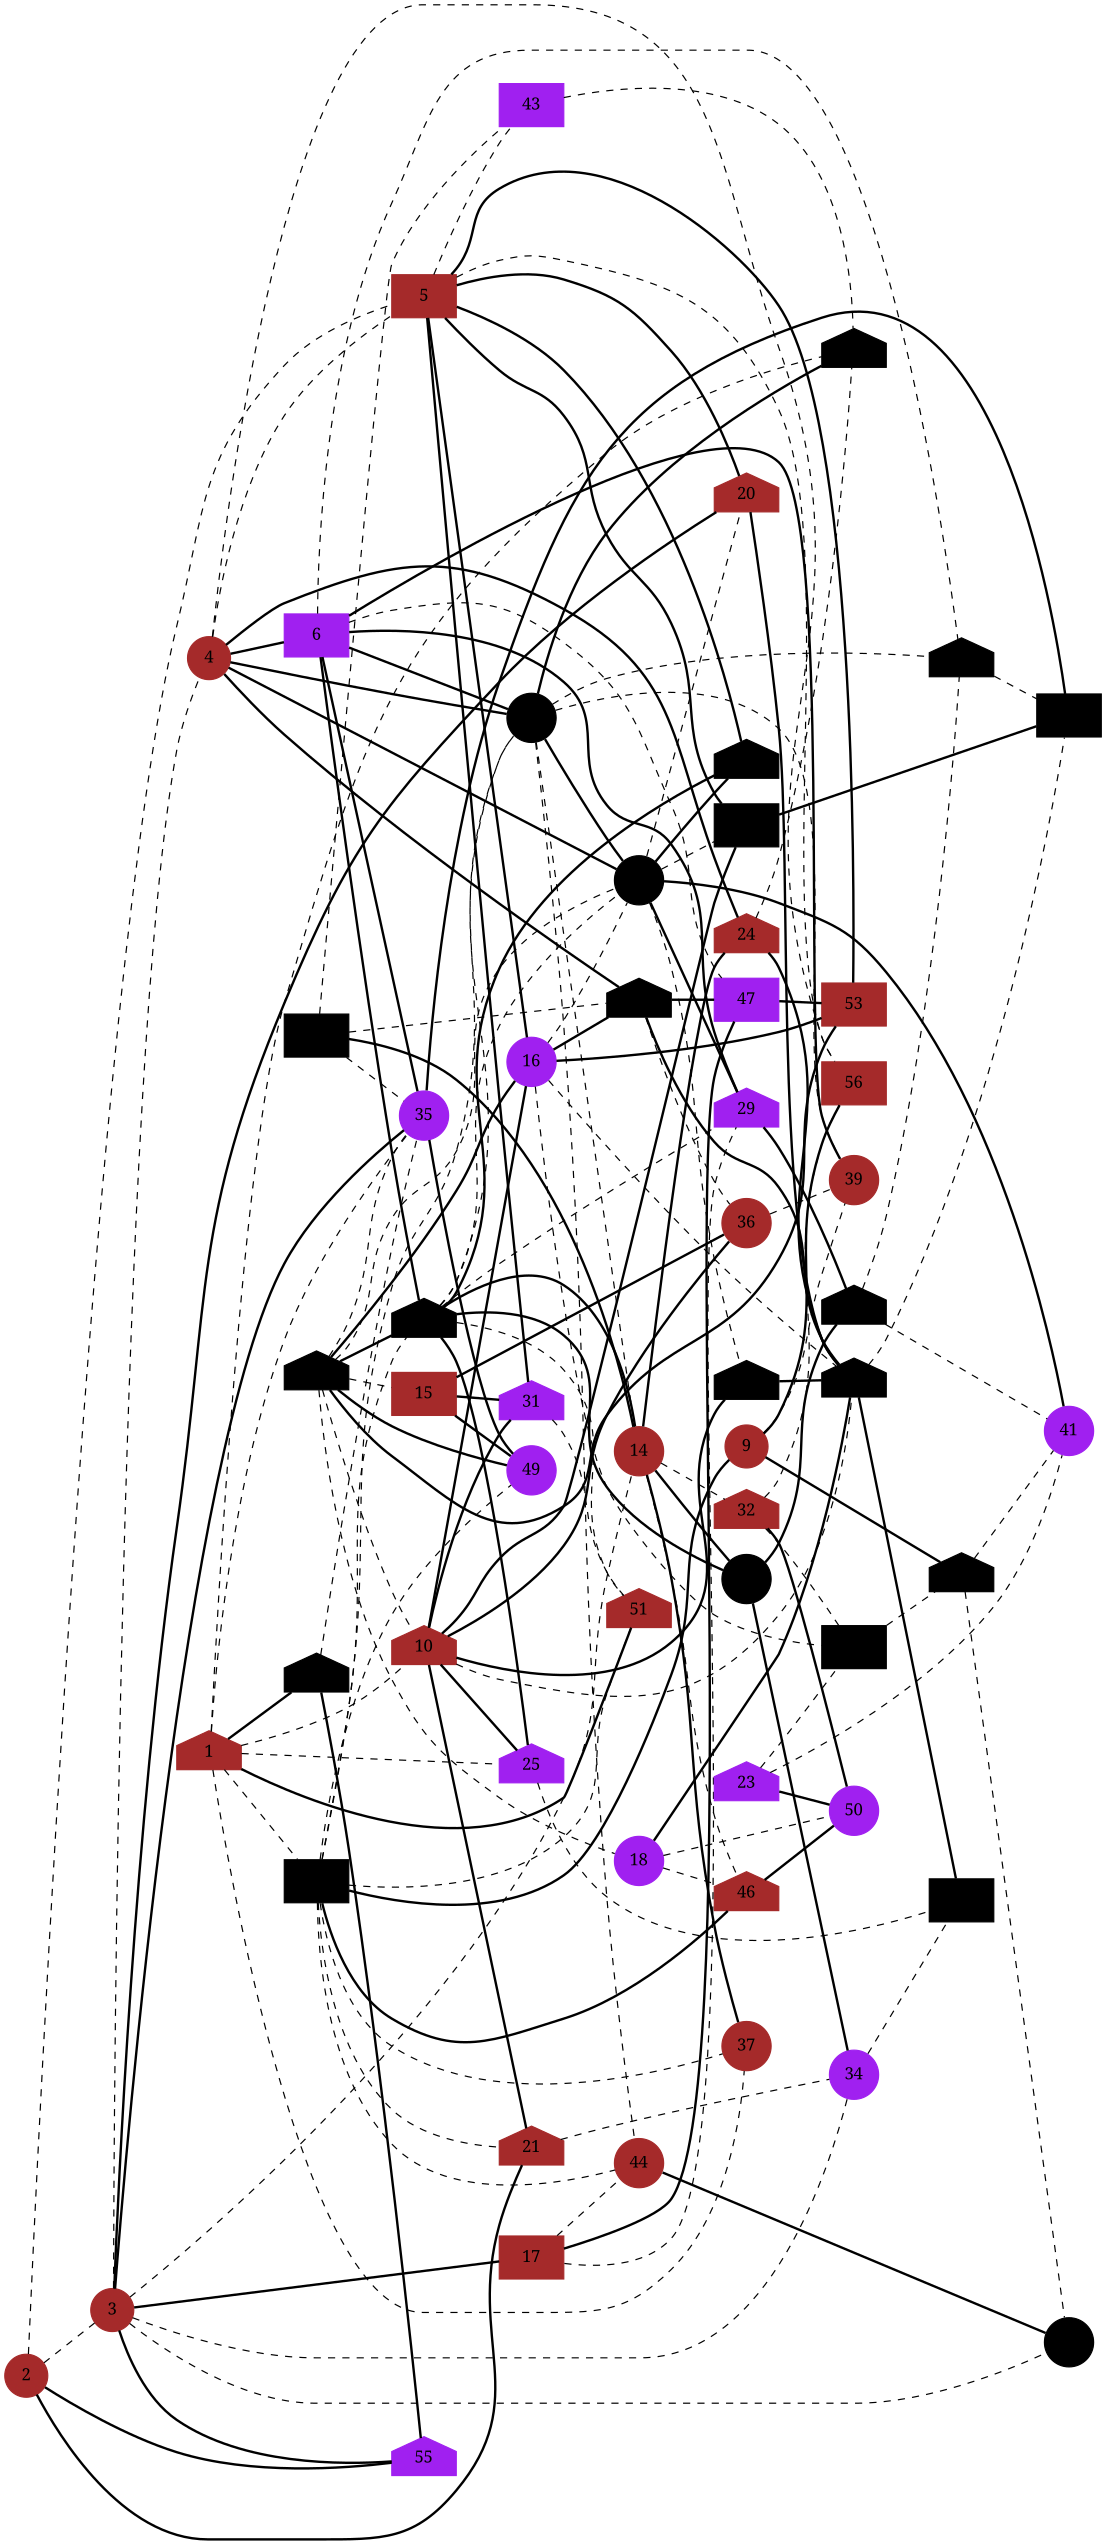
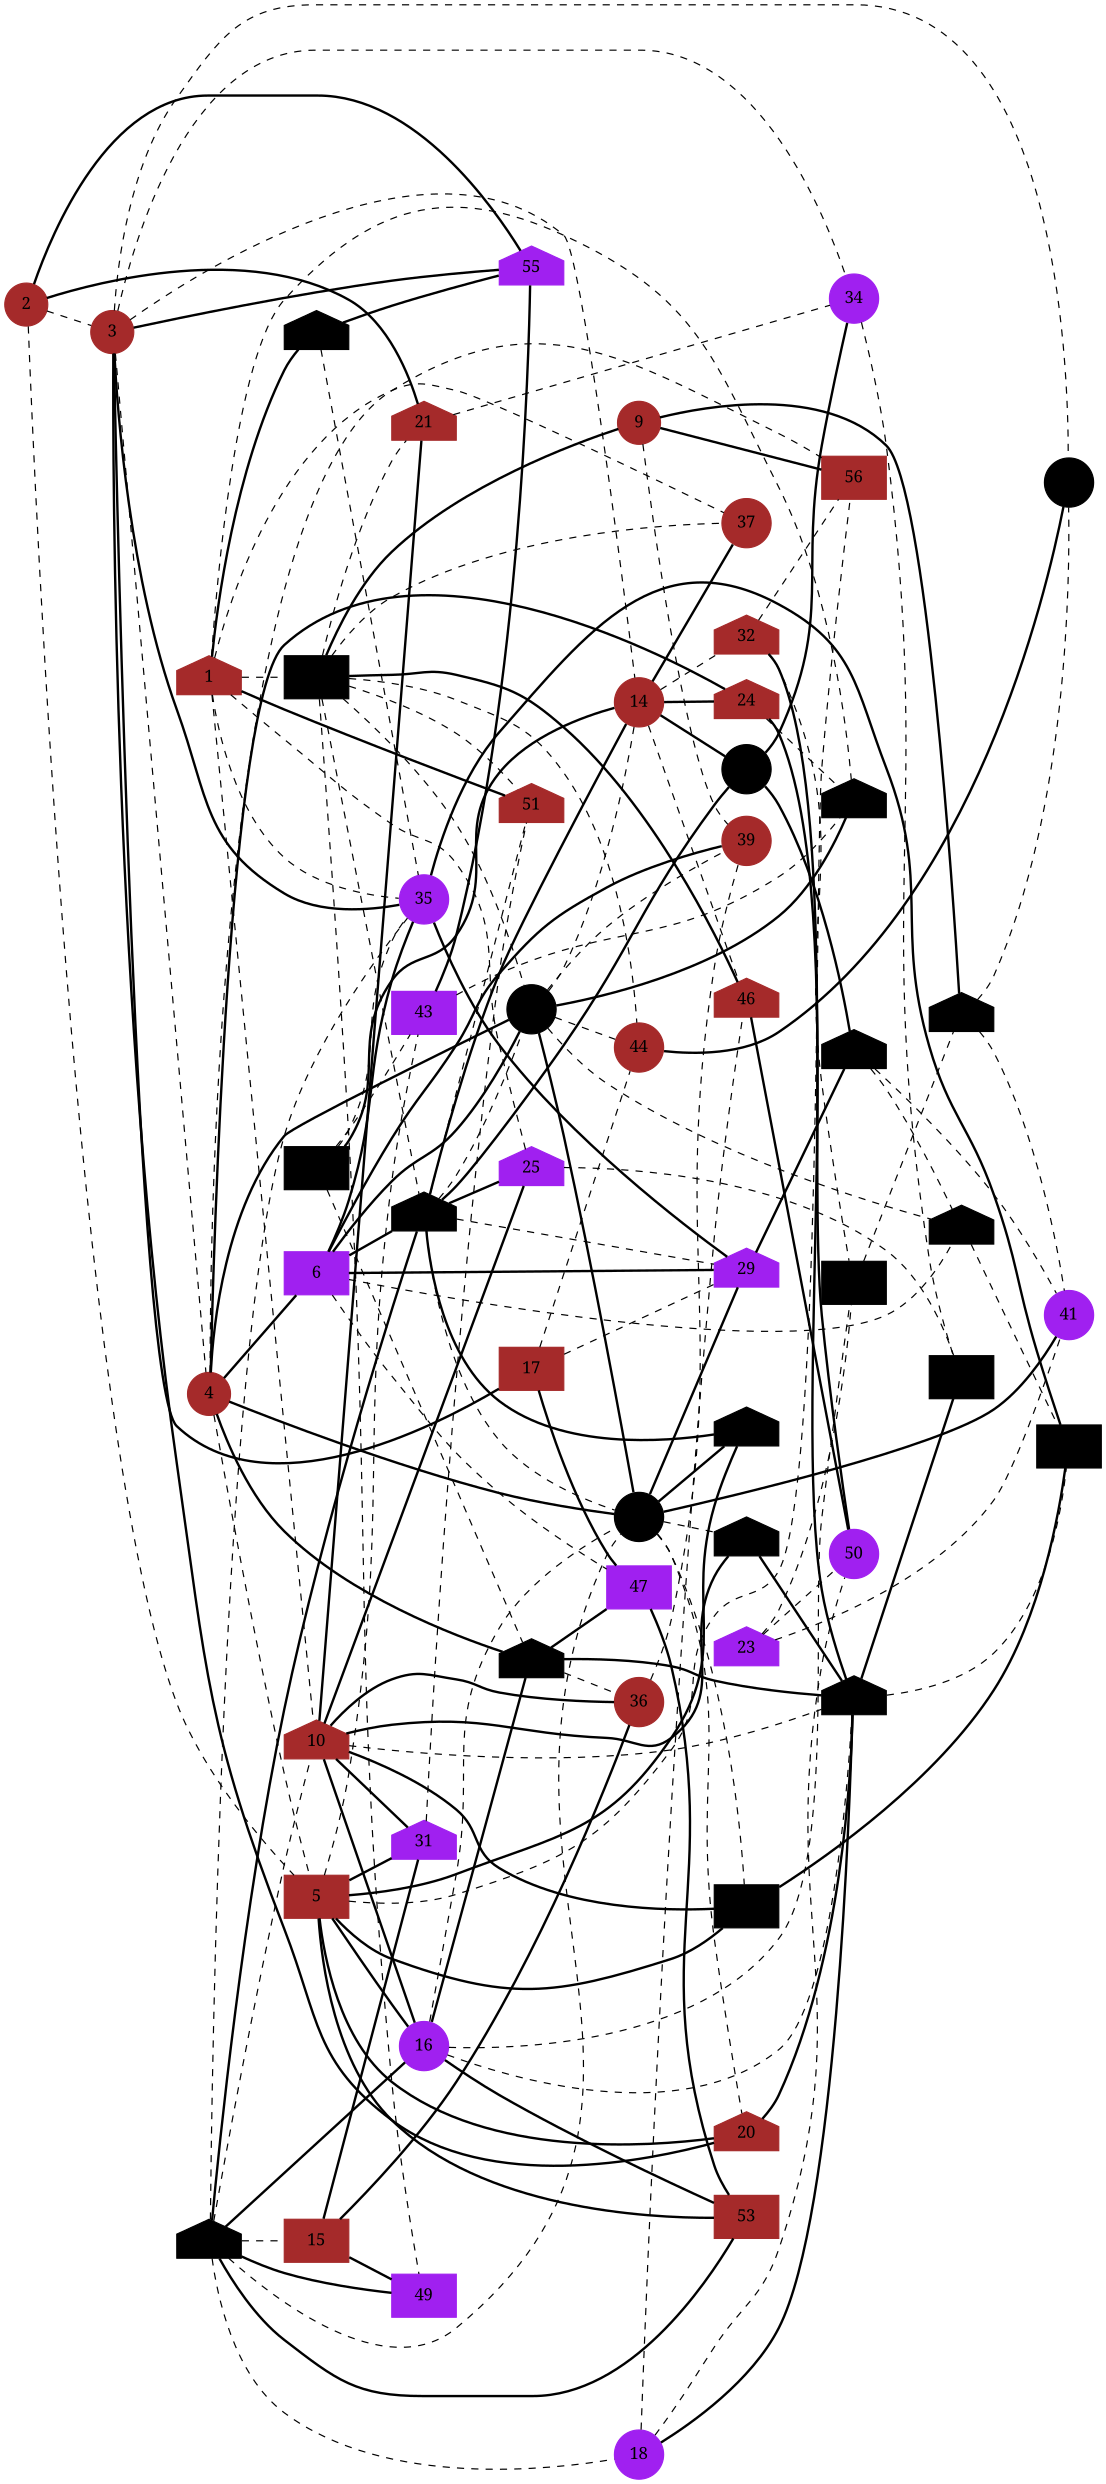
edge "55" -- "43": added
edge "35" -- "49": now "35" -- "29"
node "49": shape circle -> box
edge "23" -- "50": style bold -> dashed
